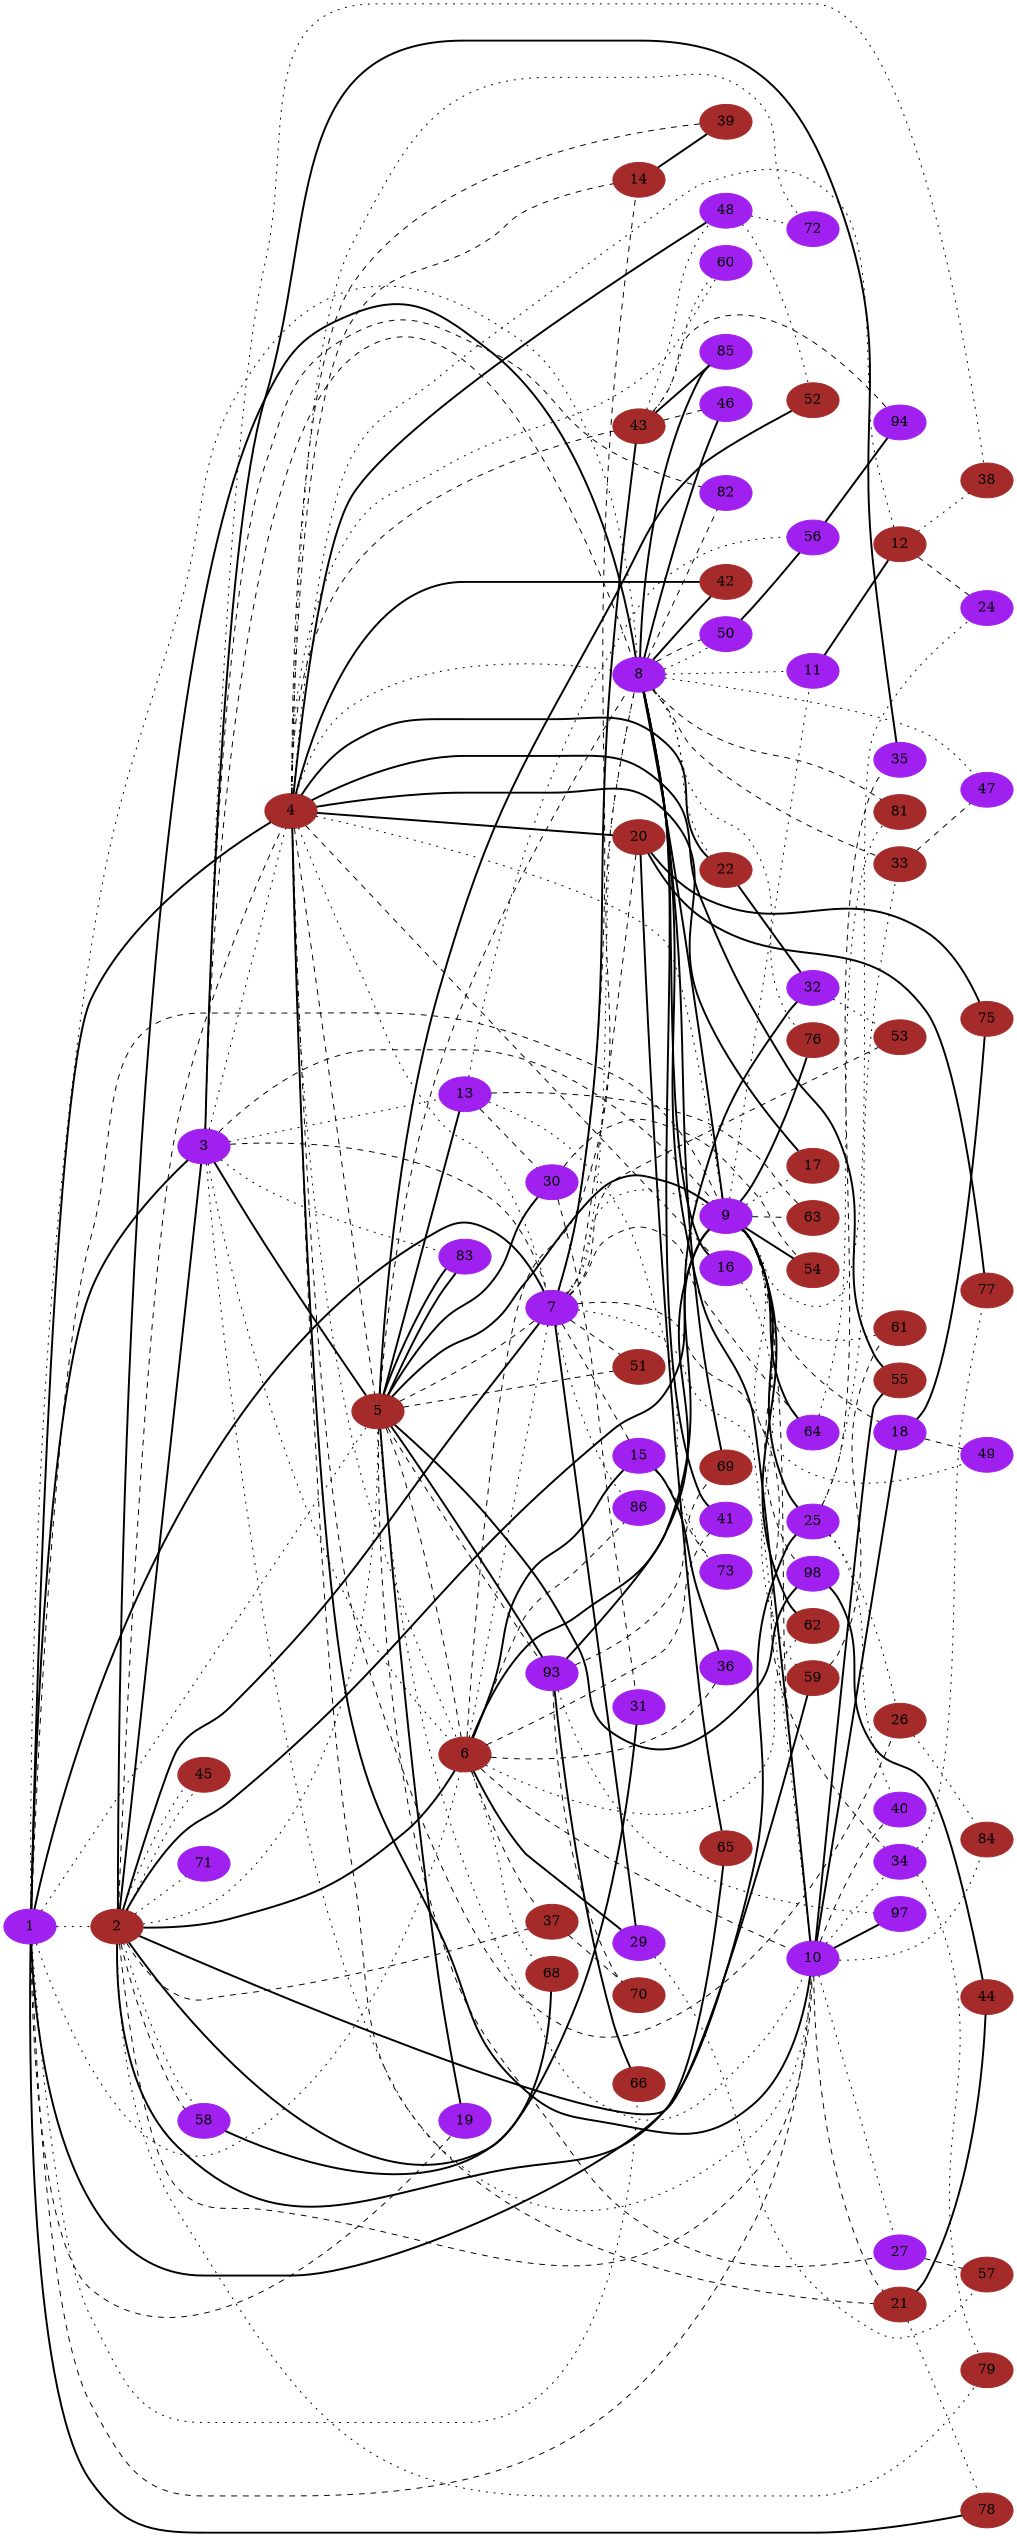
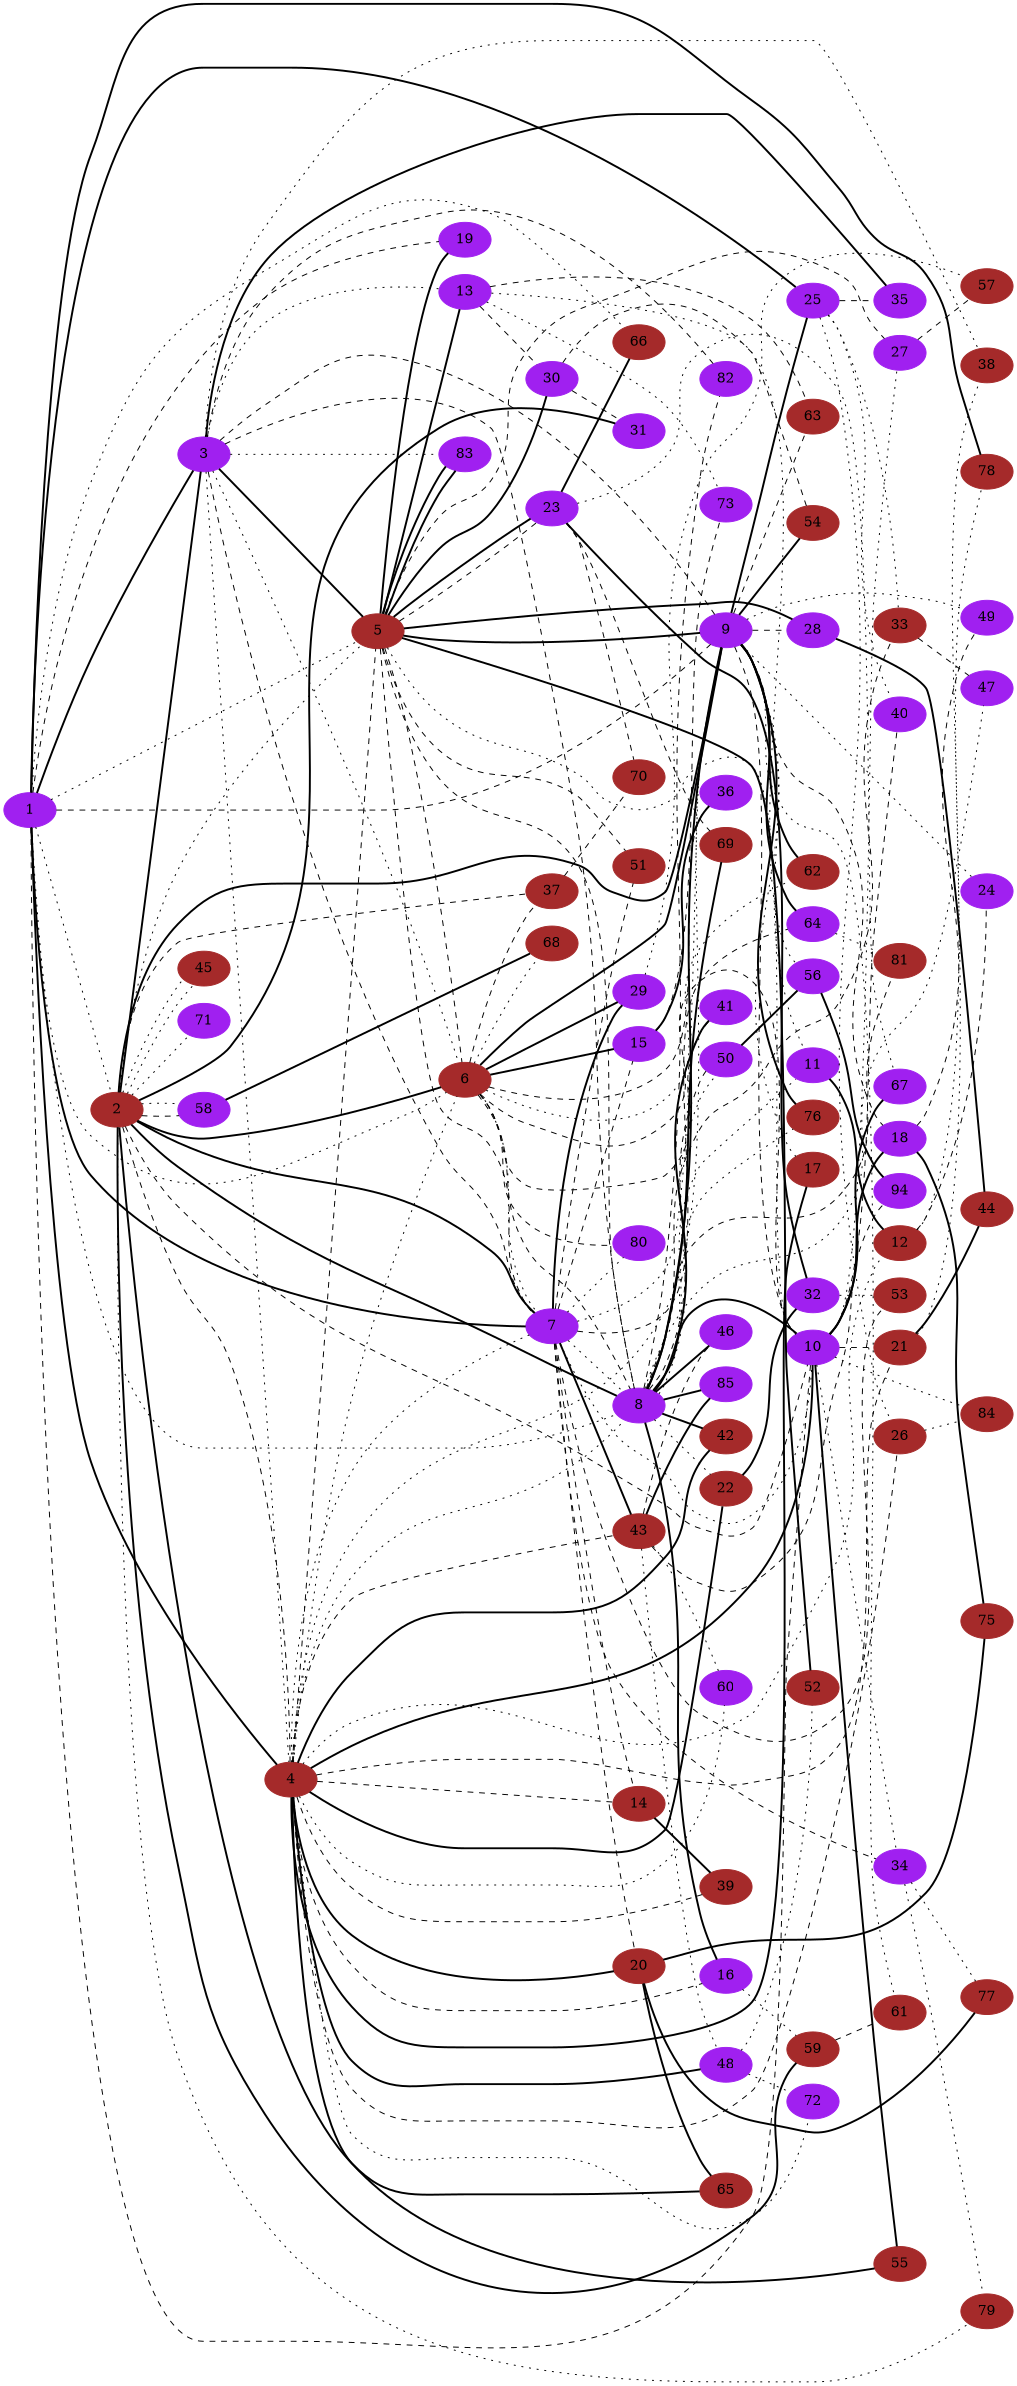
node "86": label "86" -> "80"
node "98": label "98" -> "28"
node "93": label "93" -> "23"
node "97": label "97" -> "67"
edge "3" -- "10": removed
